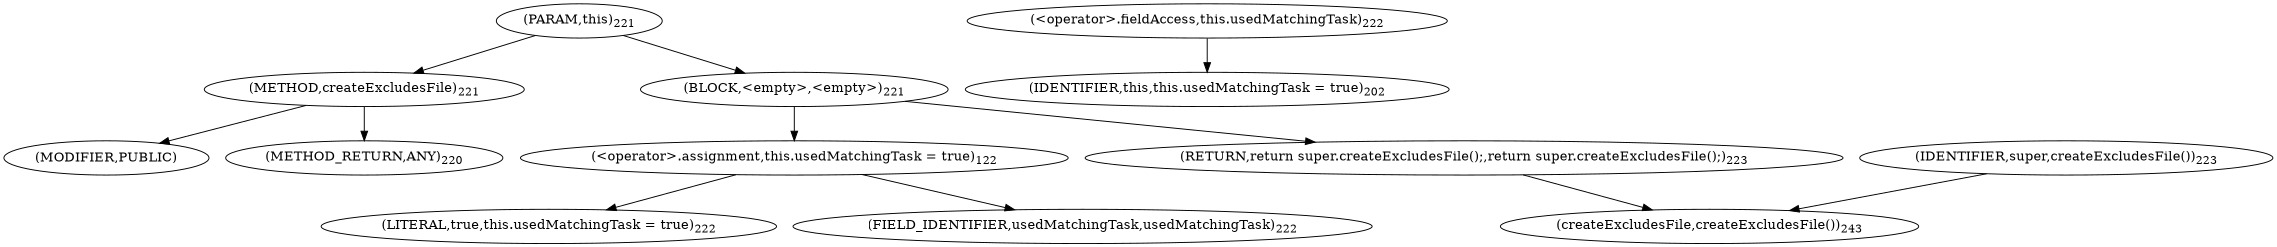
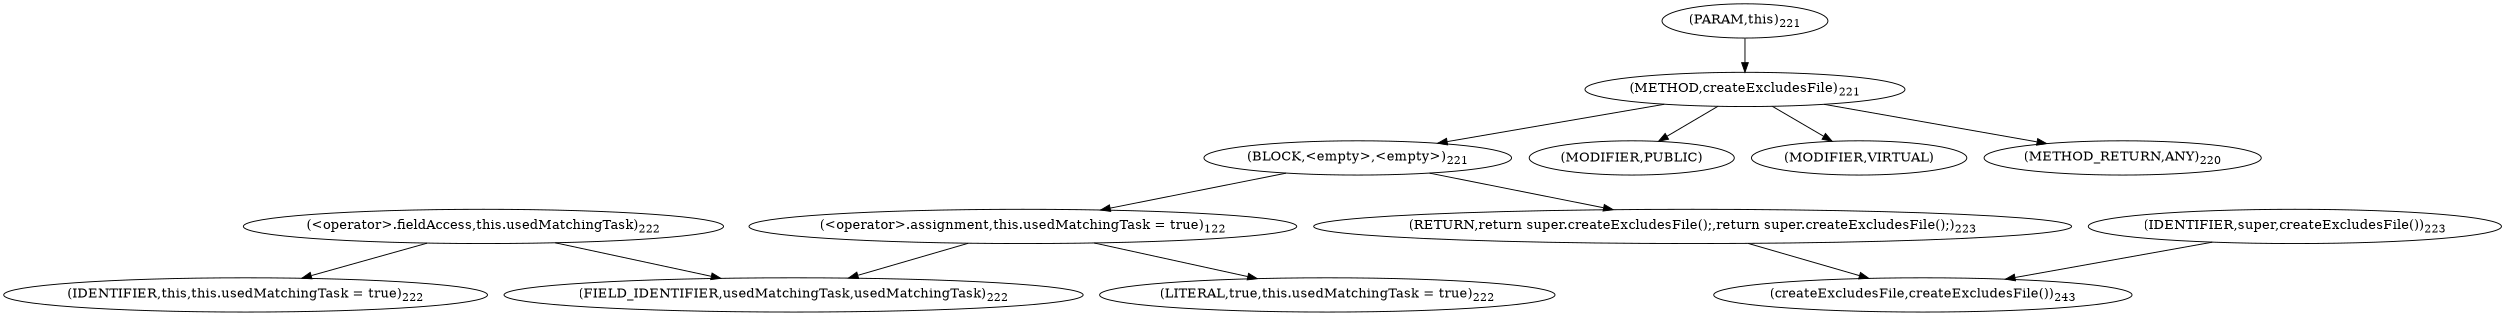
edge "(PARAM,this)" -> "(BLOCK,<empty>,<empty>)": now "(METHOD,createExcludesFile)" -> "(BLOCK,<empty>,<empty>)"
node "(IDENTIFIER,this,this.usedMatchingTask = true)": text "202" -> "222"
node "(MODIFIER,VIRTUAL)": added
edge "(<operator>.fieldAccess,this.usedMatchingTask)" -> "(FIELD_IDENTIFIER,usedMatchingTask,usedMatchingTask)": added
